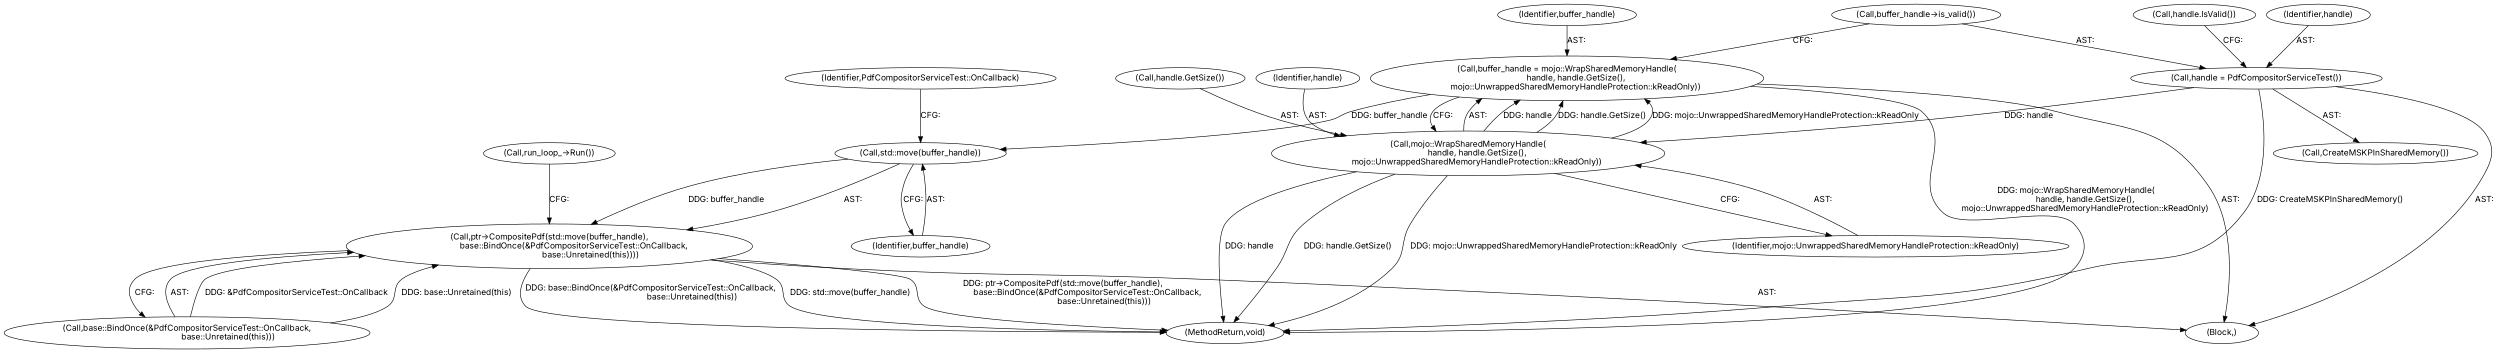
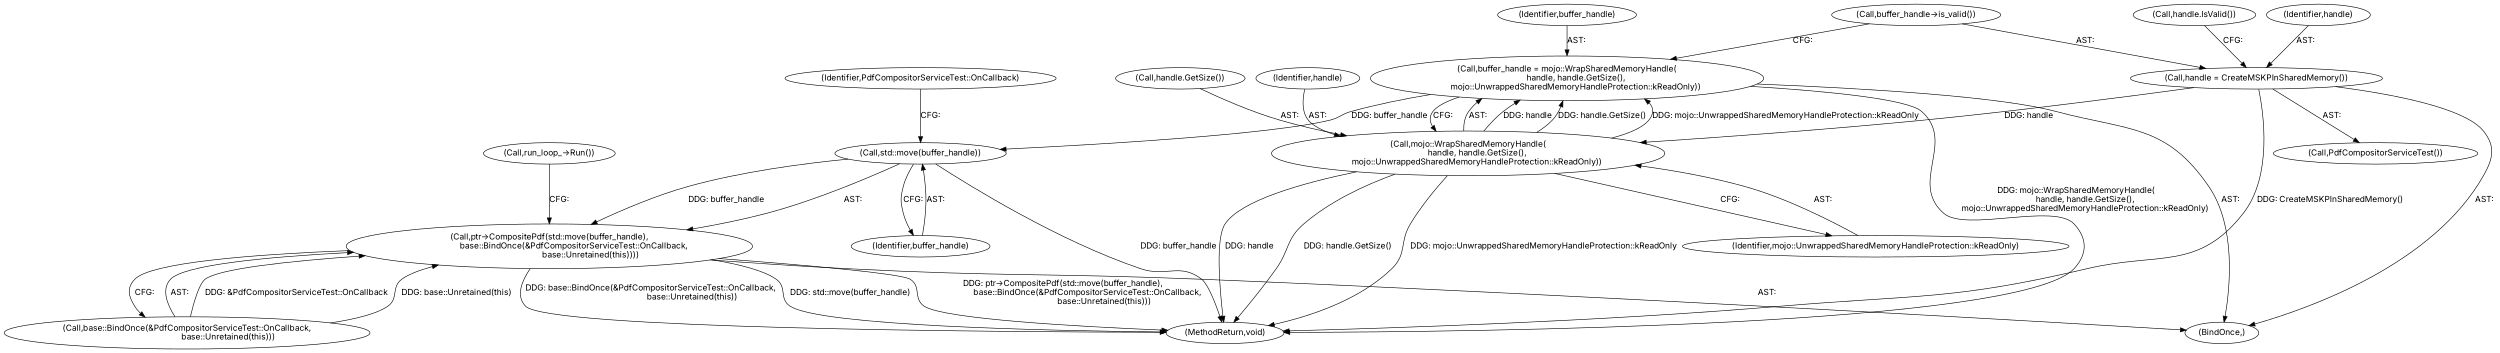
node "(Call,handle = PdfCompositorServiceTest())": label "(Call,handle = PdfCompositorServiceTest())" -> "(Call,handle = CreateMSKPInSharedMemory())"
node "(Call,CreateMSKPInSharedMemory())": label "(Call,CreateMSKPInSharedMemory())" -> "(Call,PdfCompositorServiceTest())"
edge "(Call,std::move(buffer_handle))" -> "(MethodReturn,void)": added, label "DDG: buffer_handle"
node "(Block,)": label "(Block,)" -> "(BindOnce,)"
